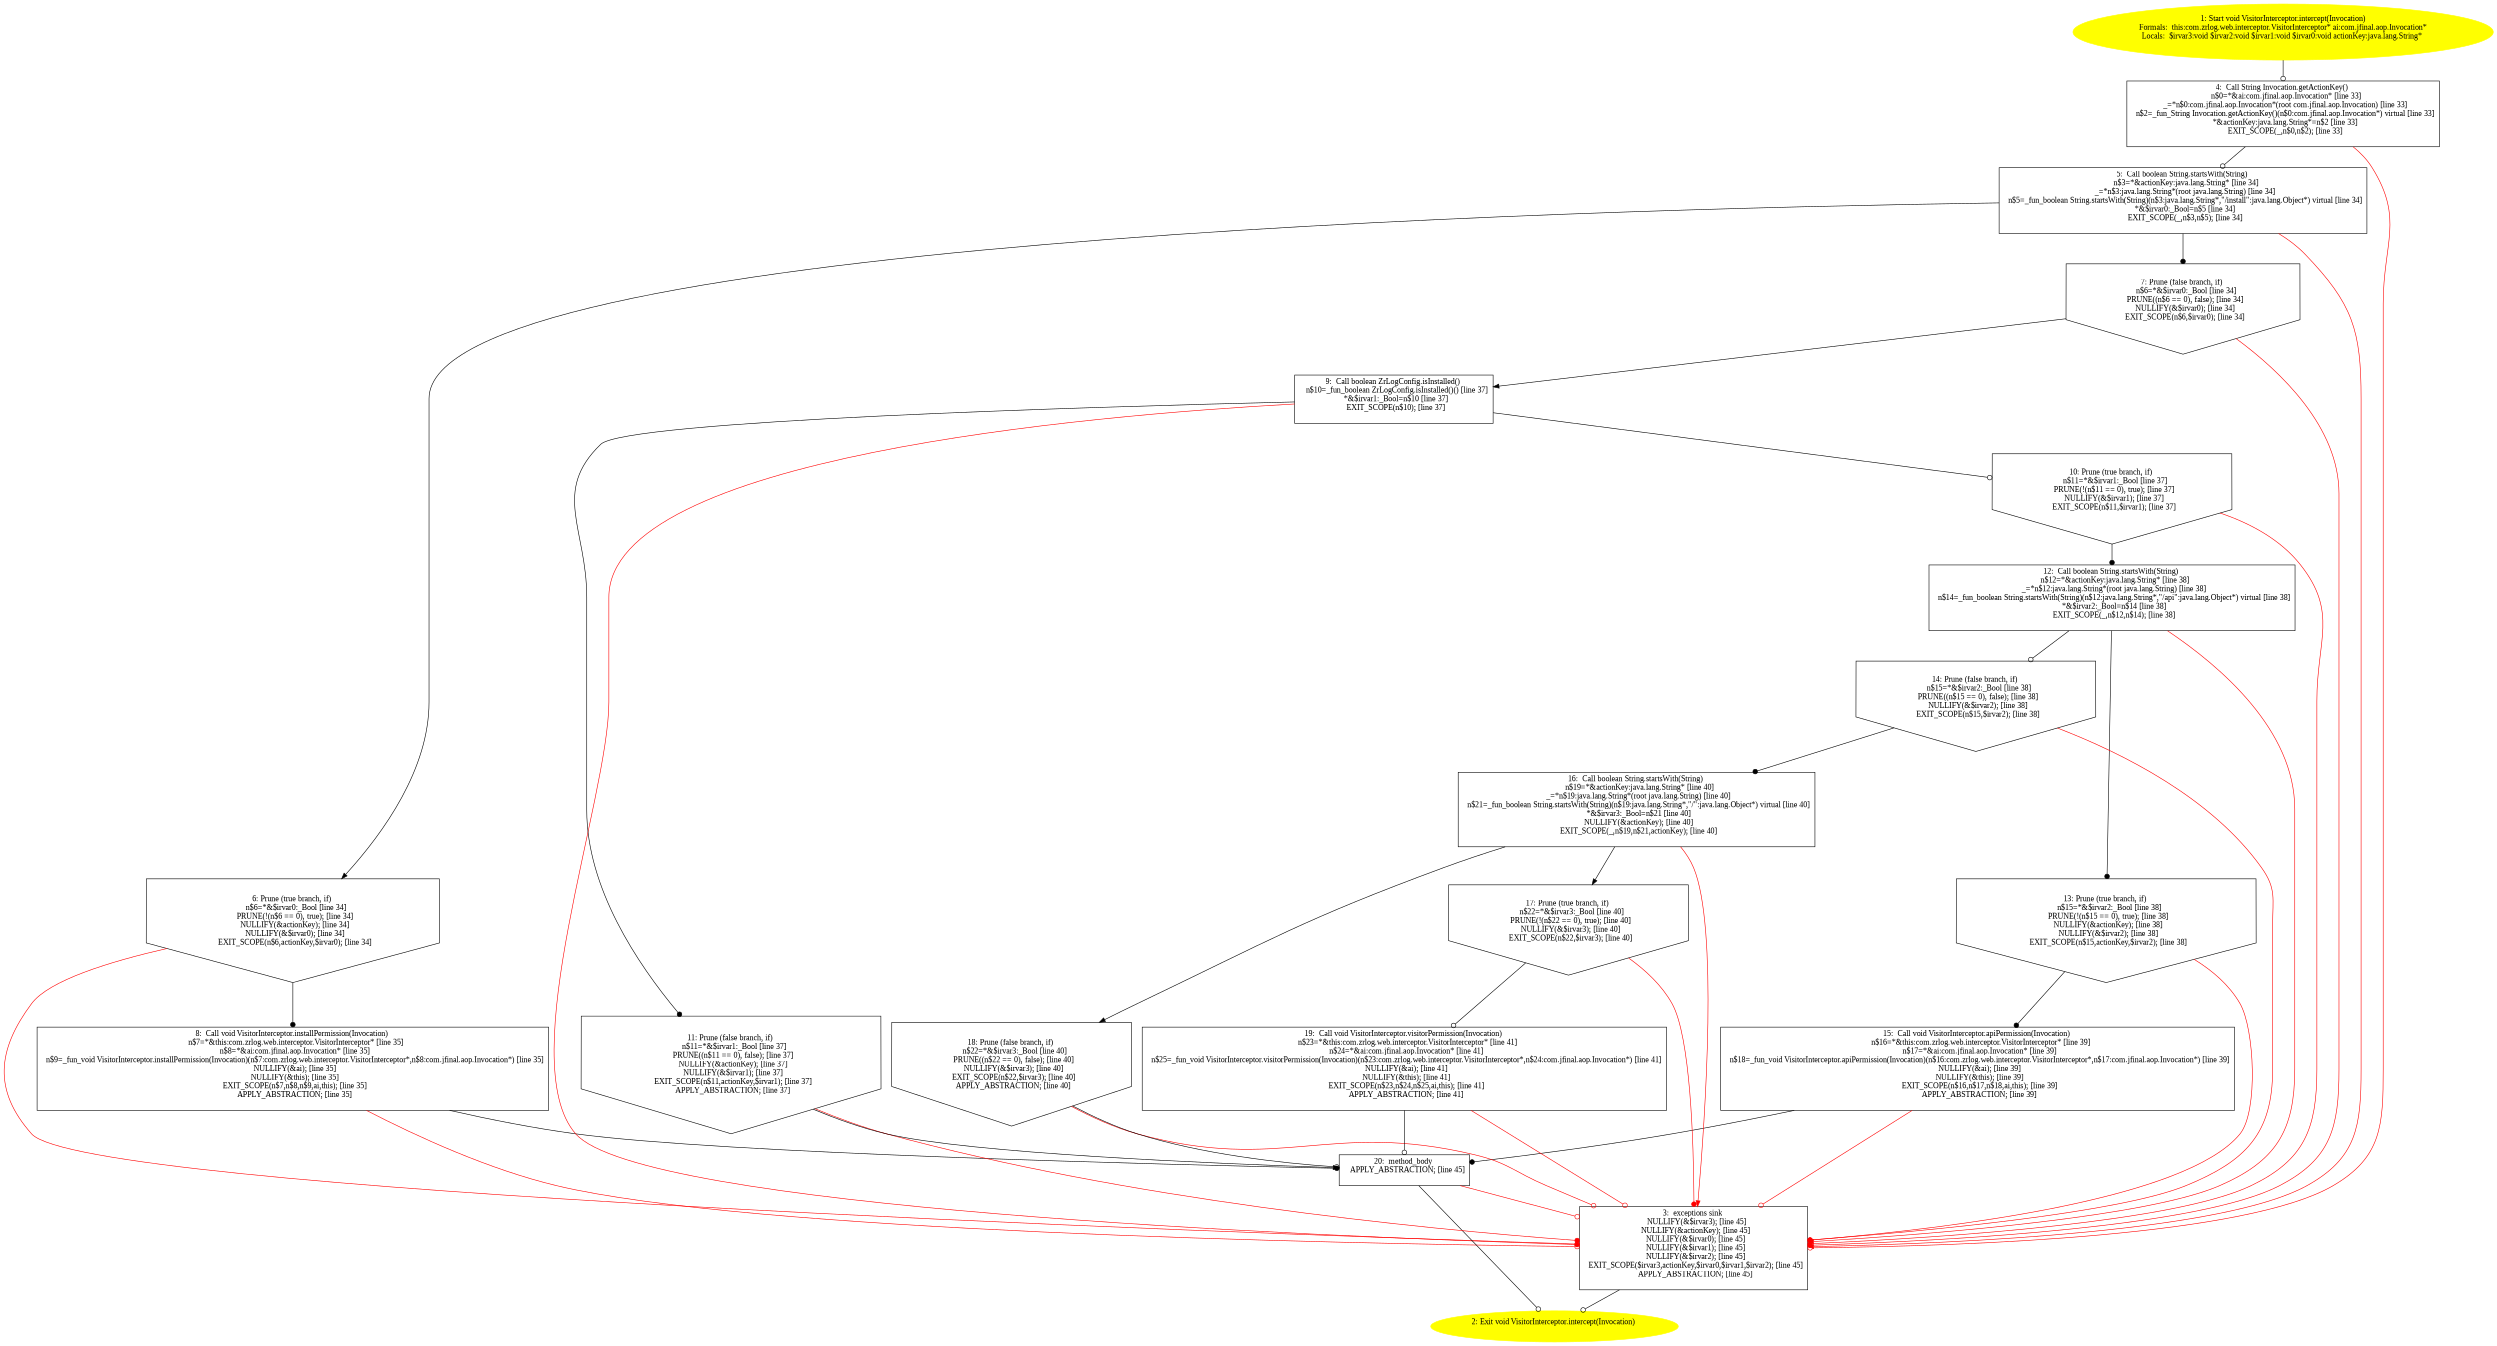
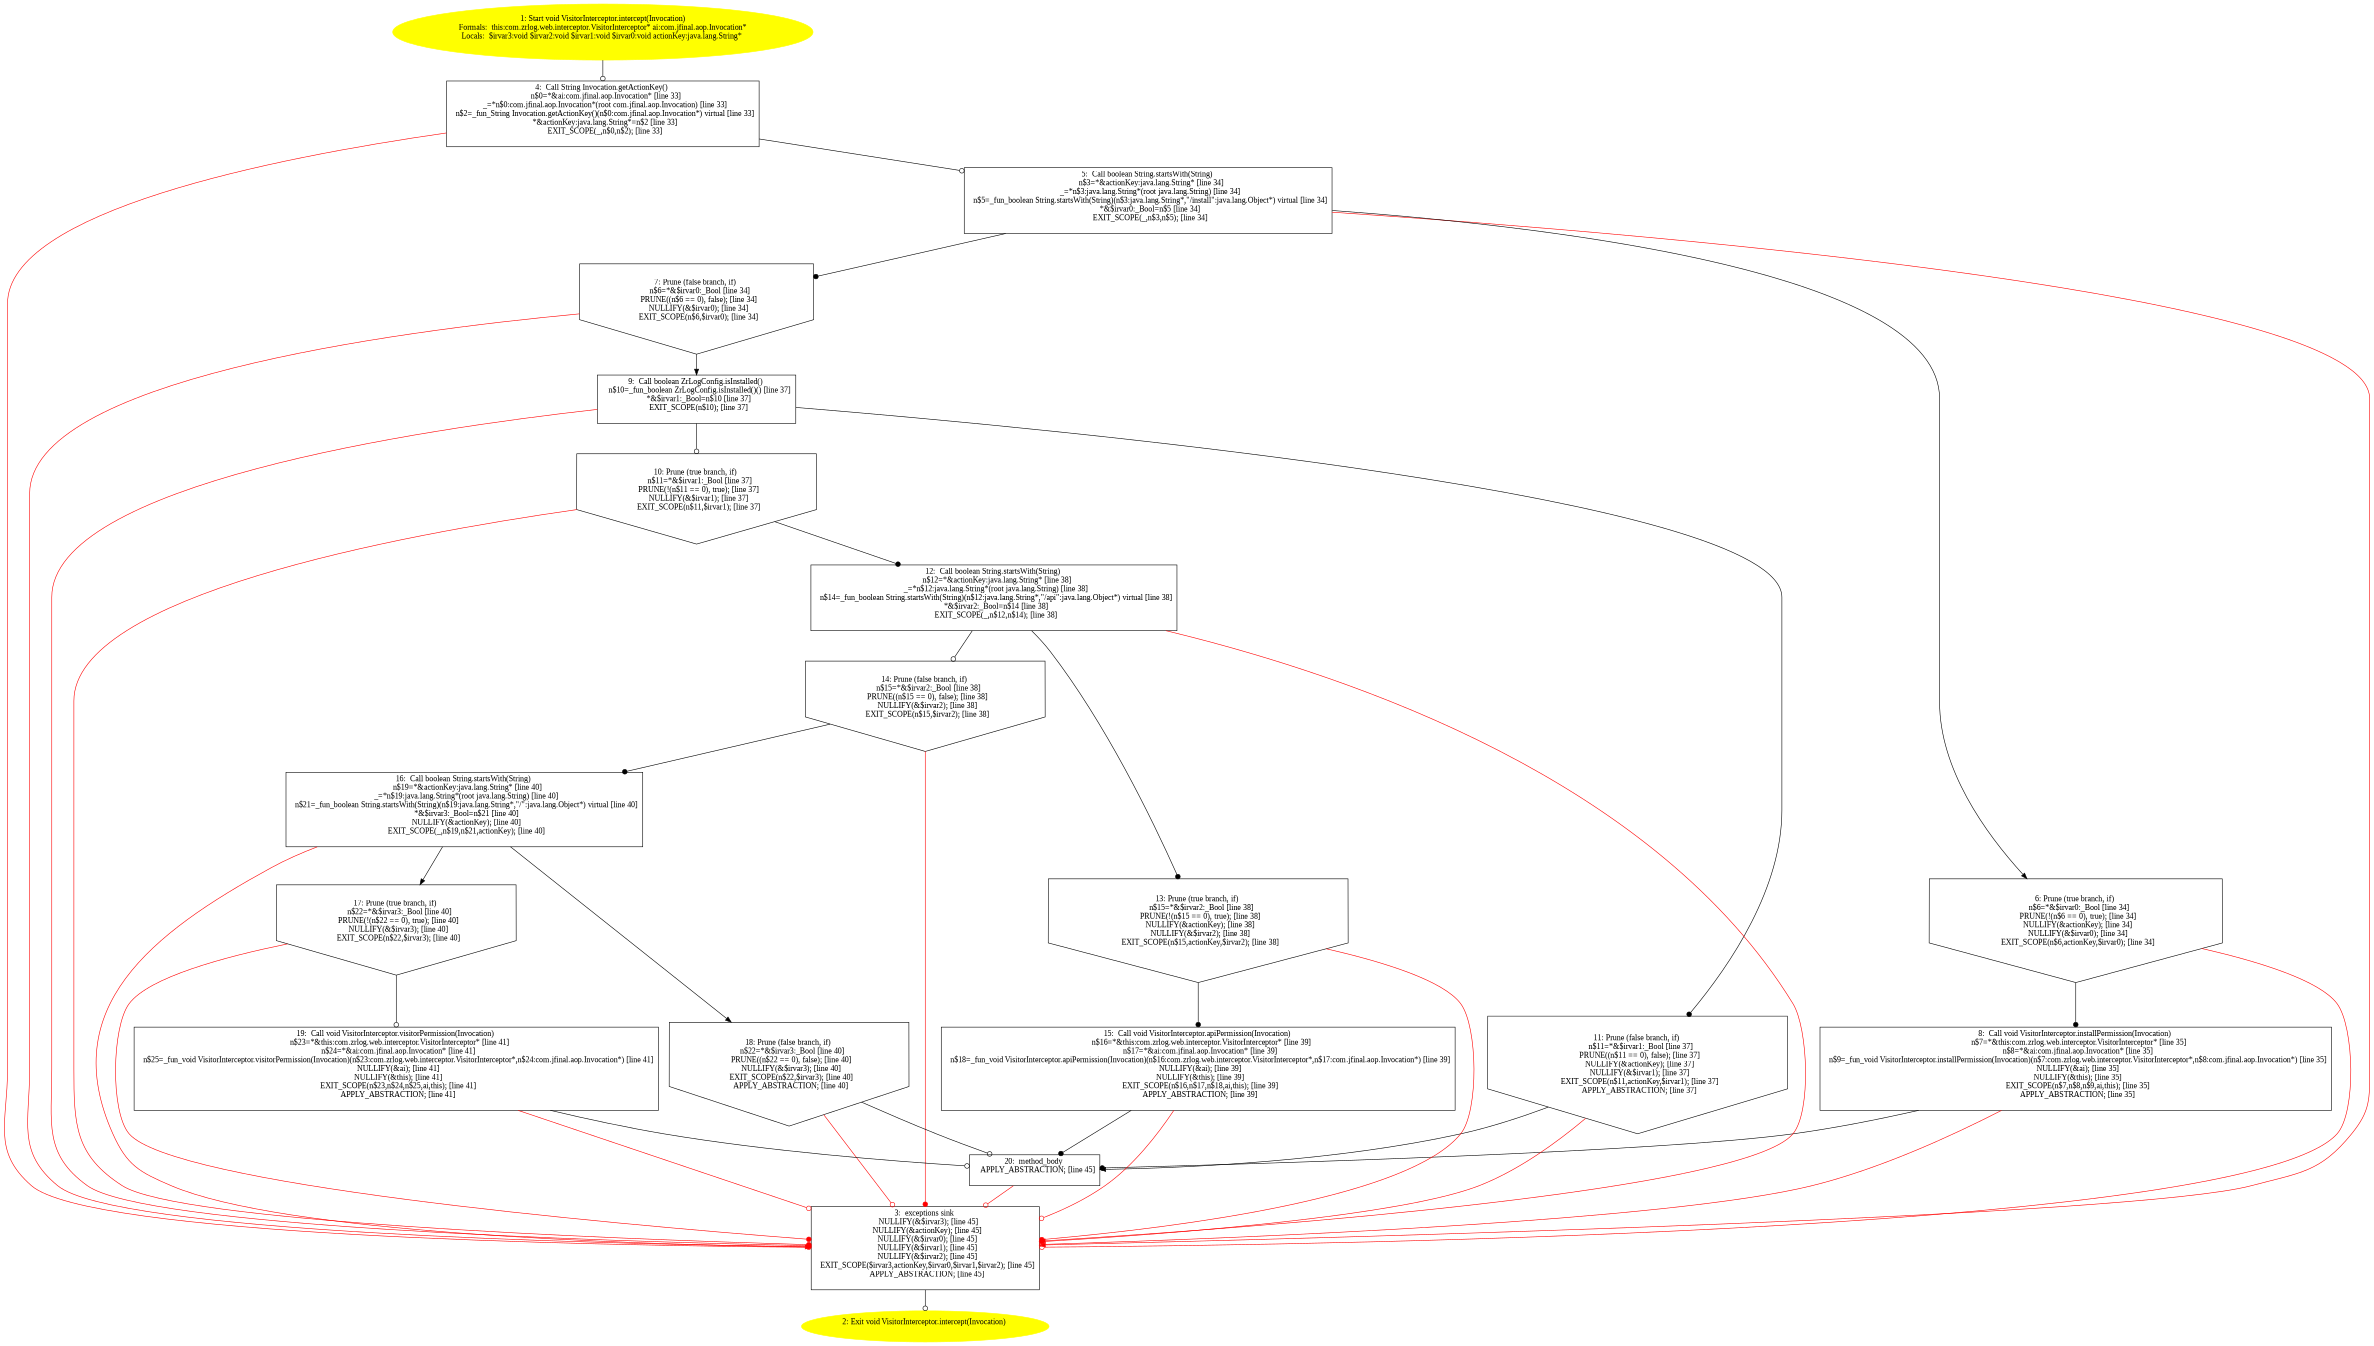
edge "20:  method_body APPLY_ABSTRACTION; [line 45]" -> "2: Exit void VisitorInterceptor.intercept(Invocation)": removed
